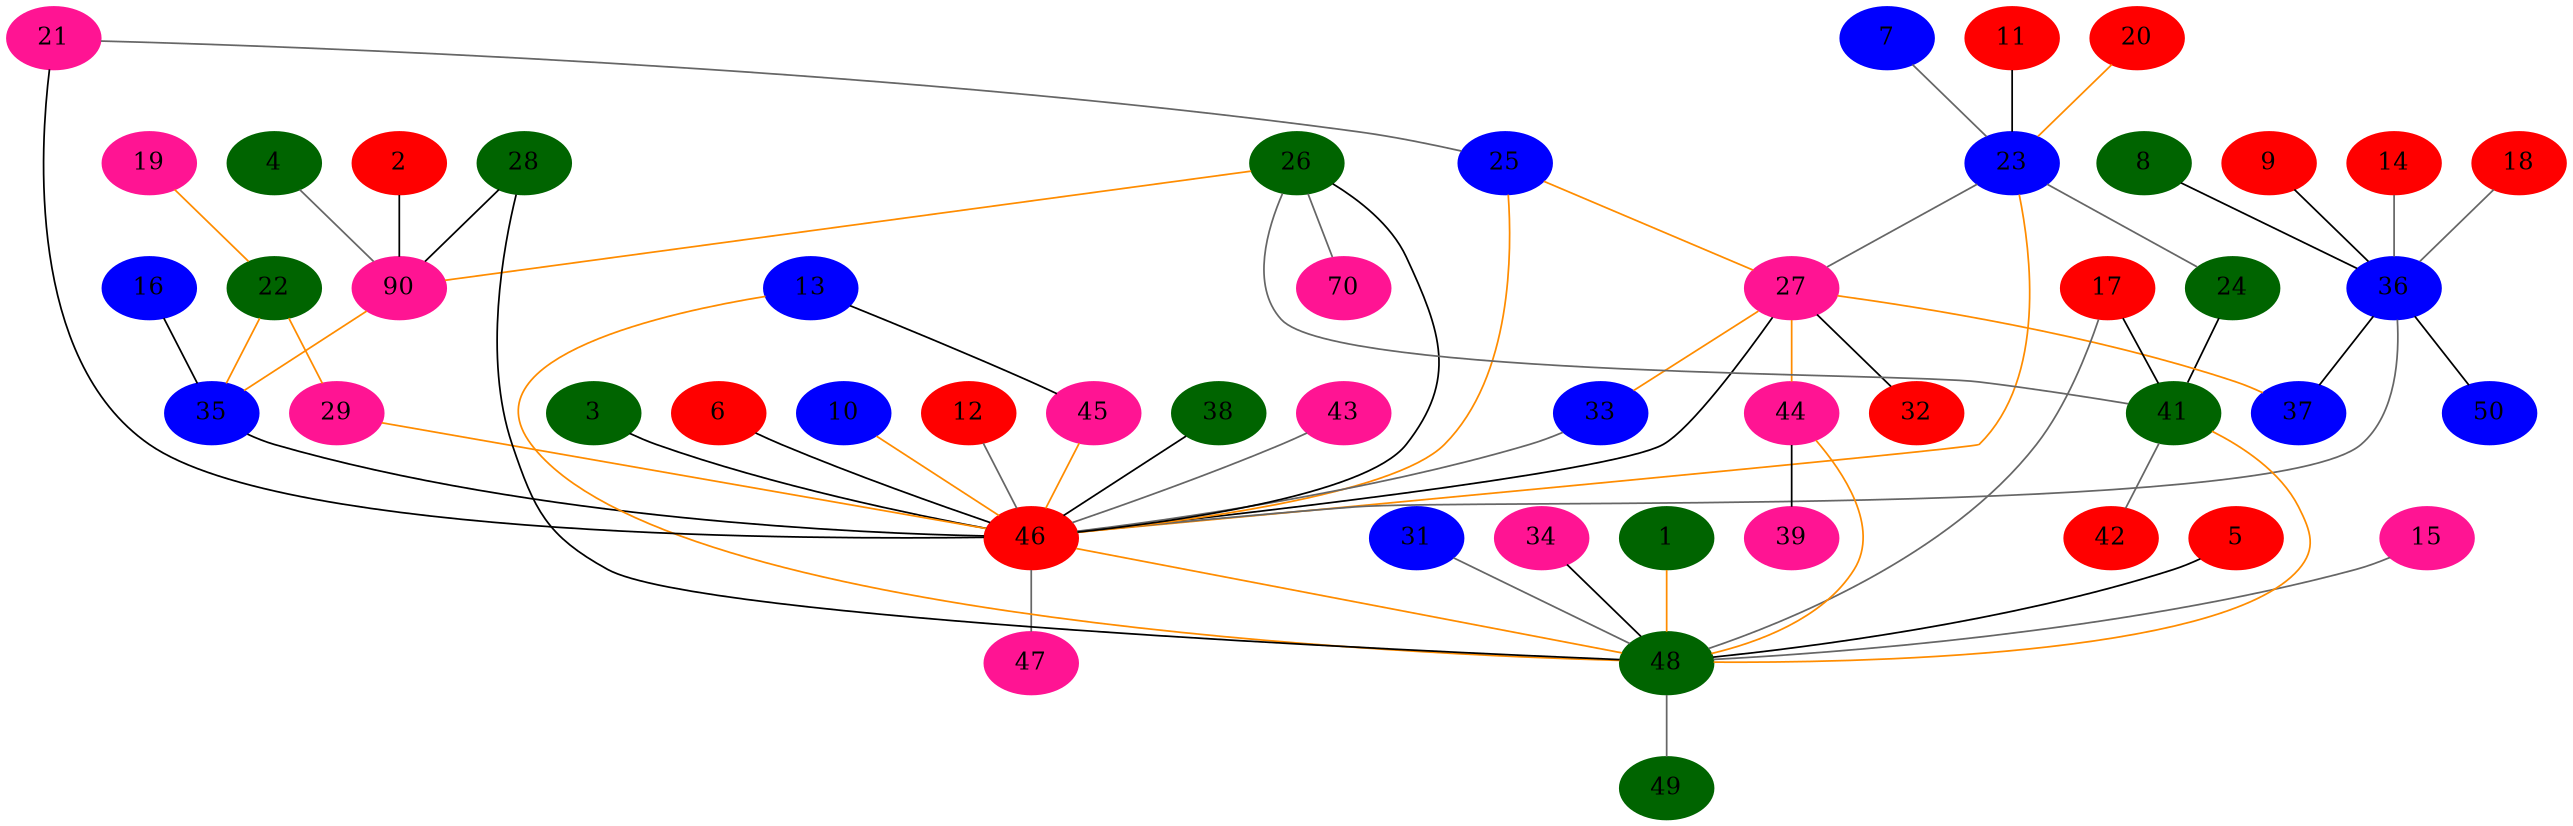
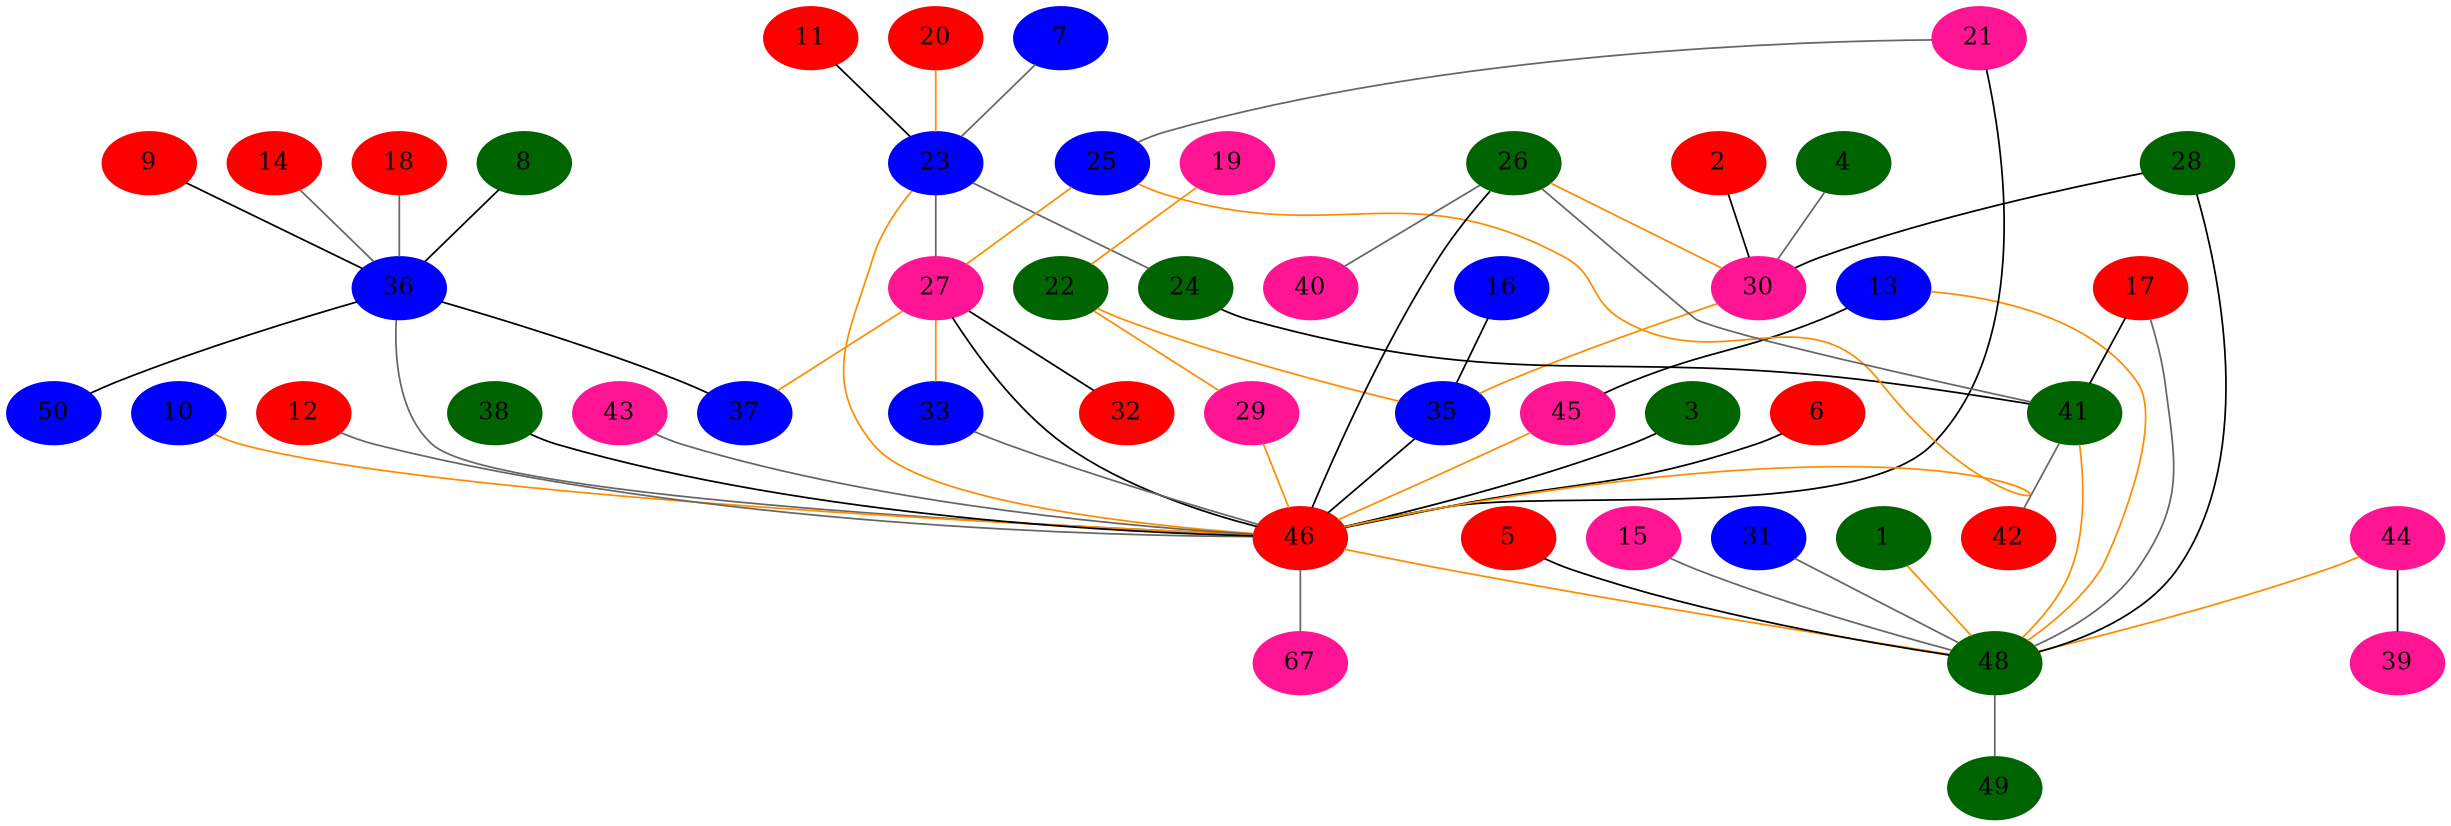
node "90": label "90" -> "30"
node "70": label "70" -> "40"
edge "27" -- "44": removed
node "34": removed
node "47": label "47" -> "67"
